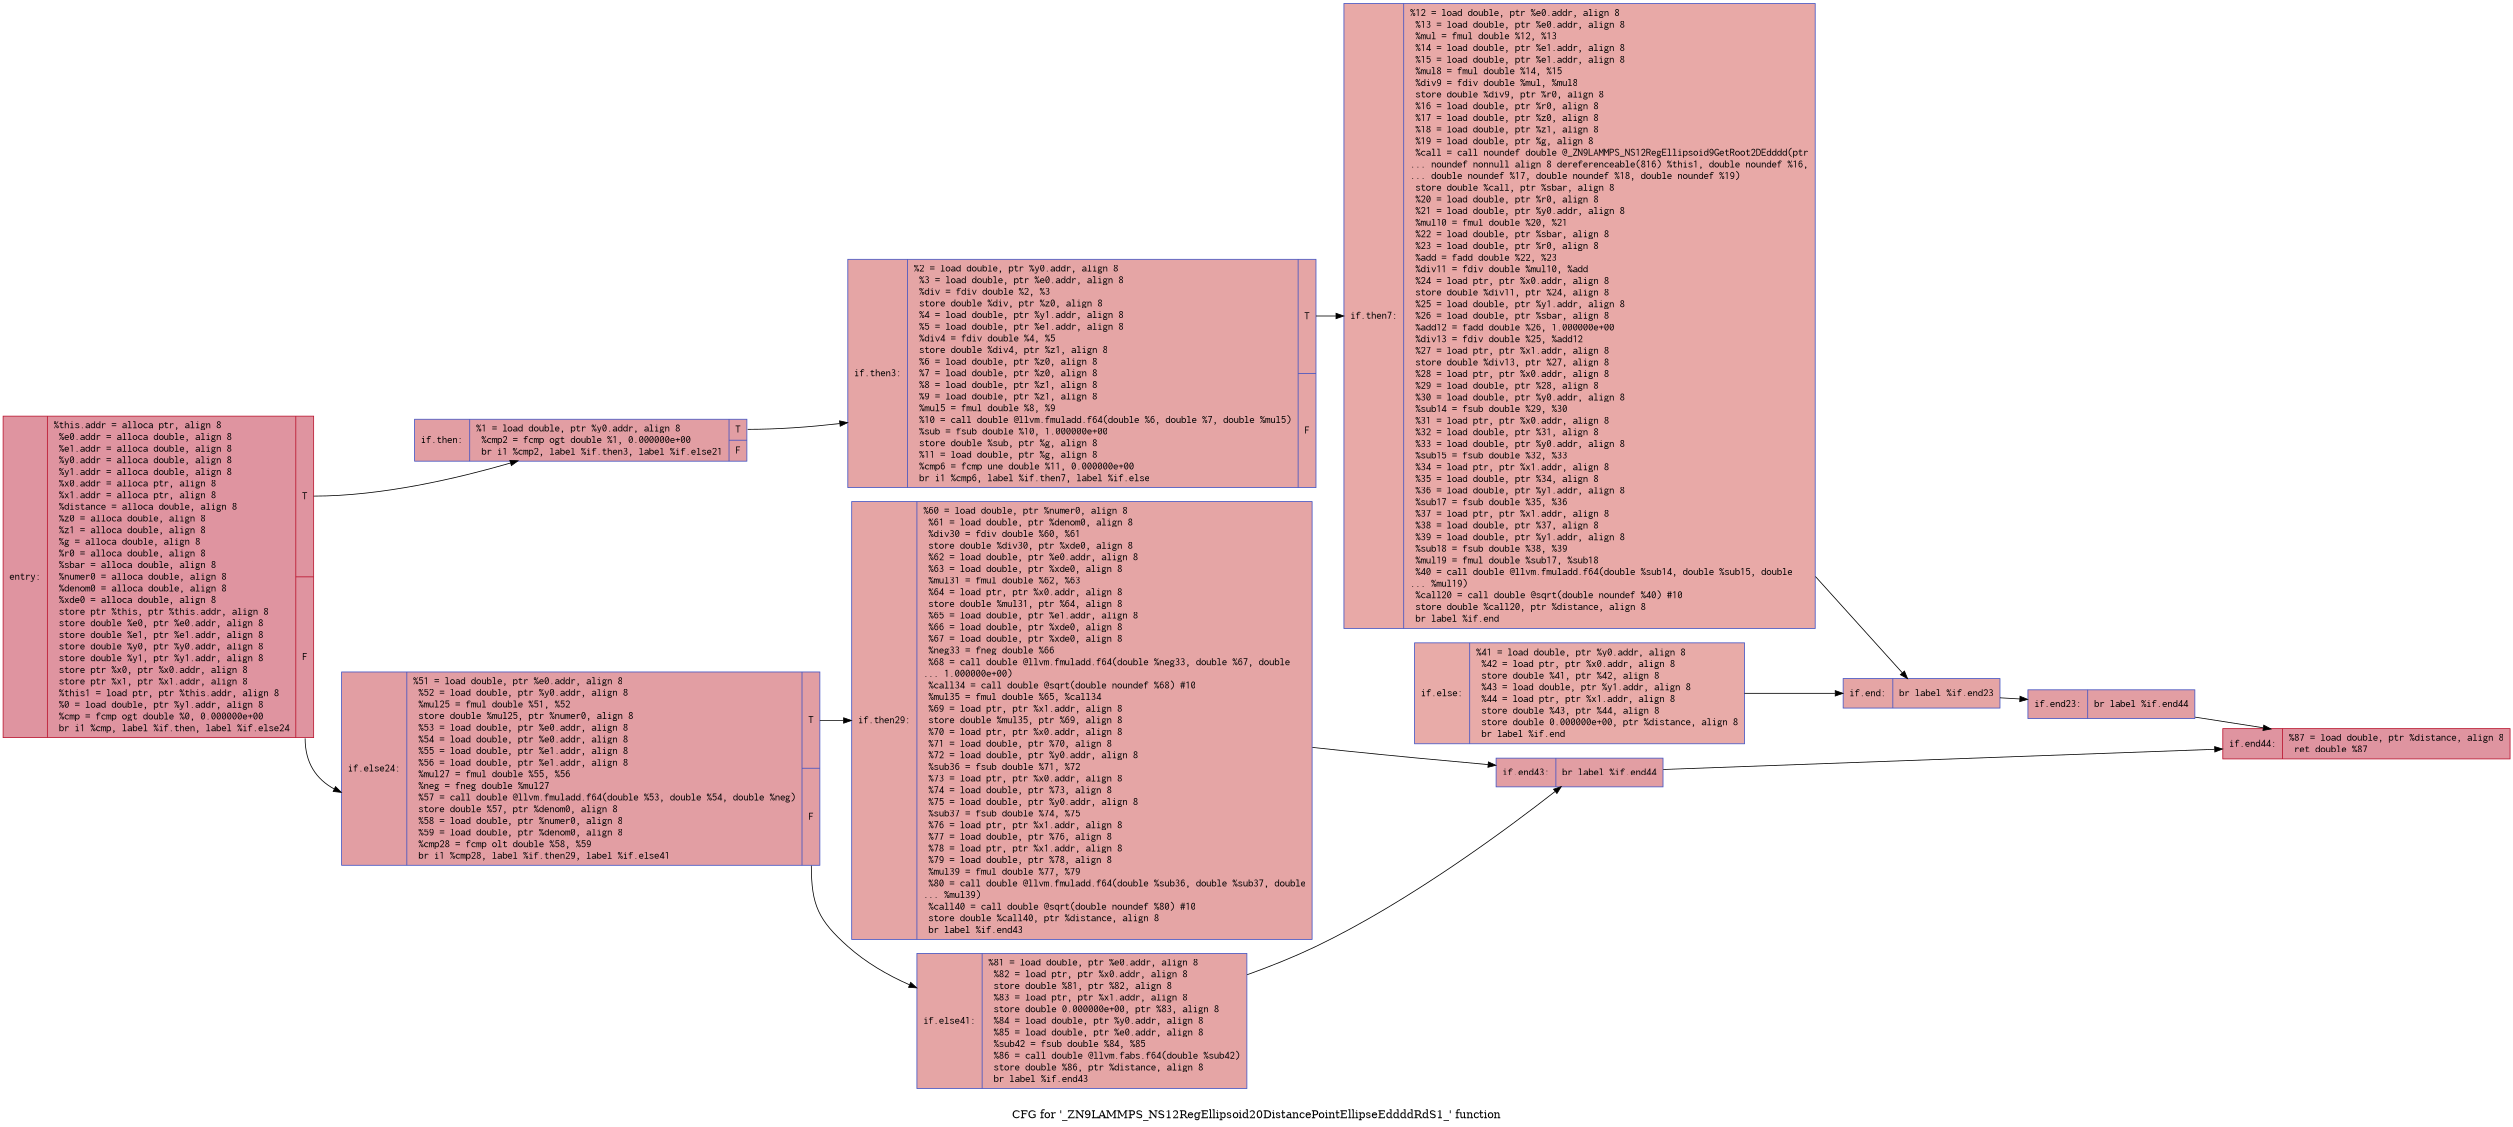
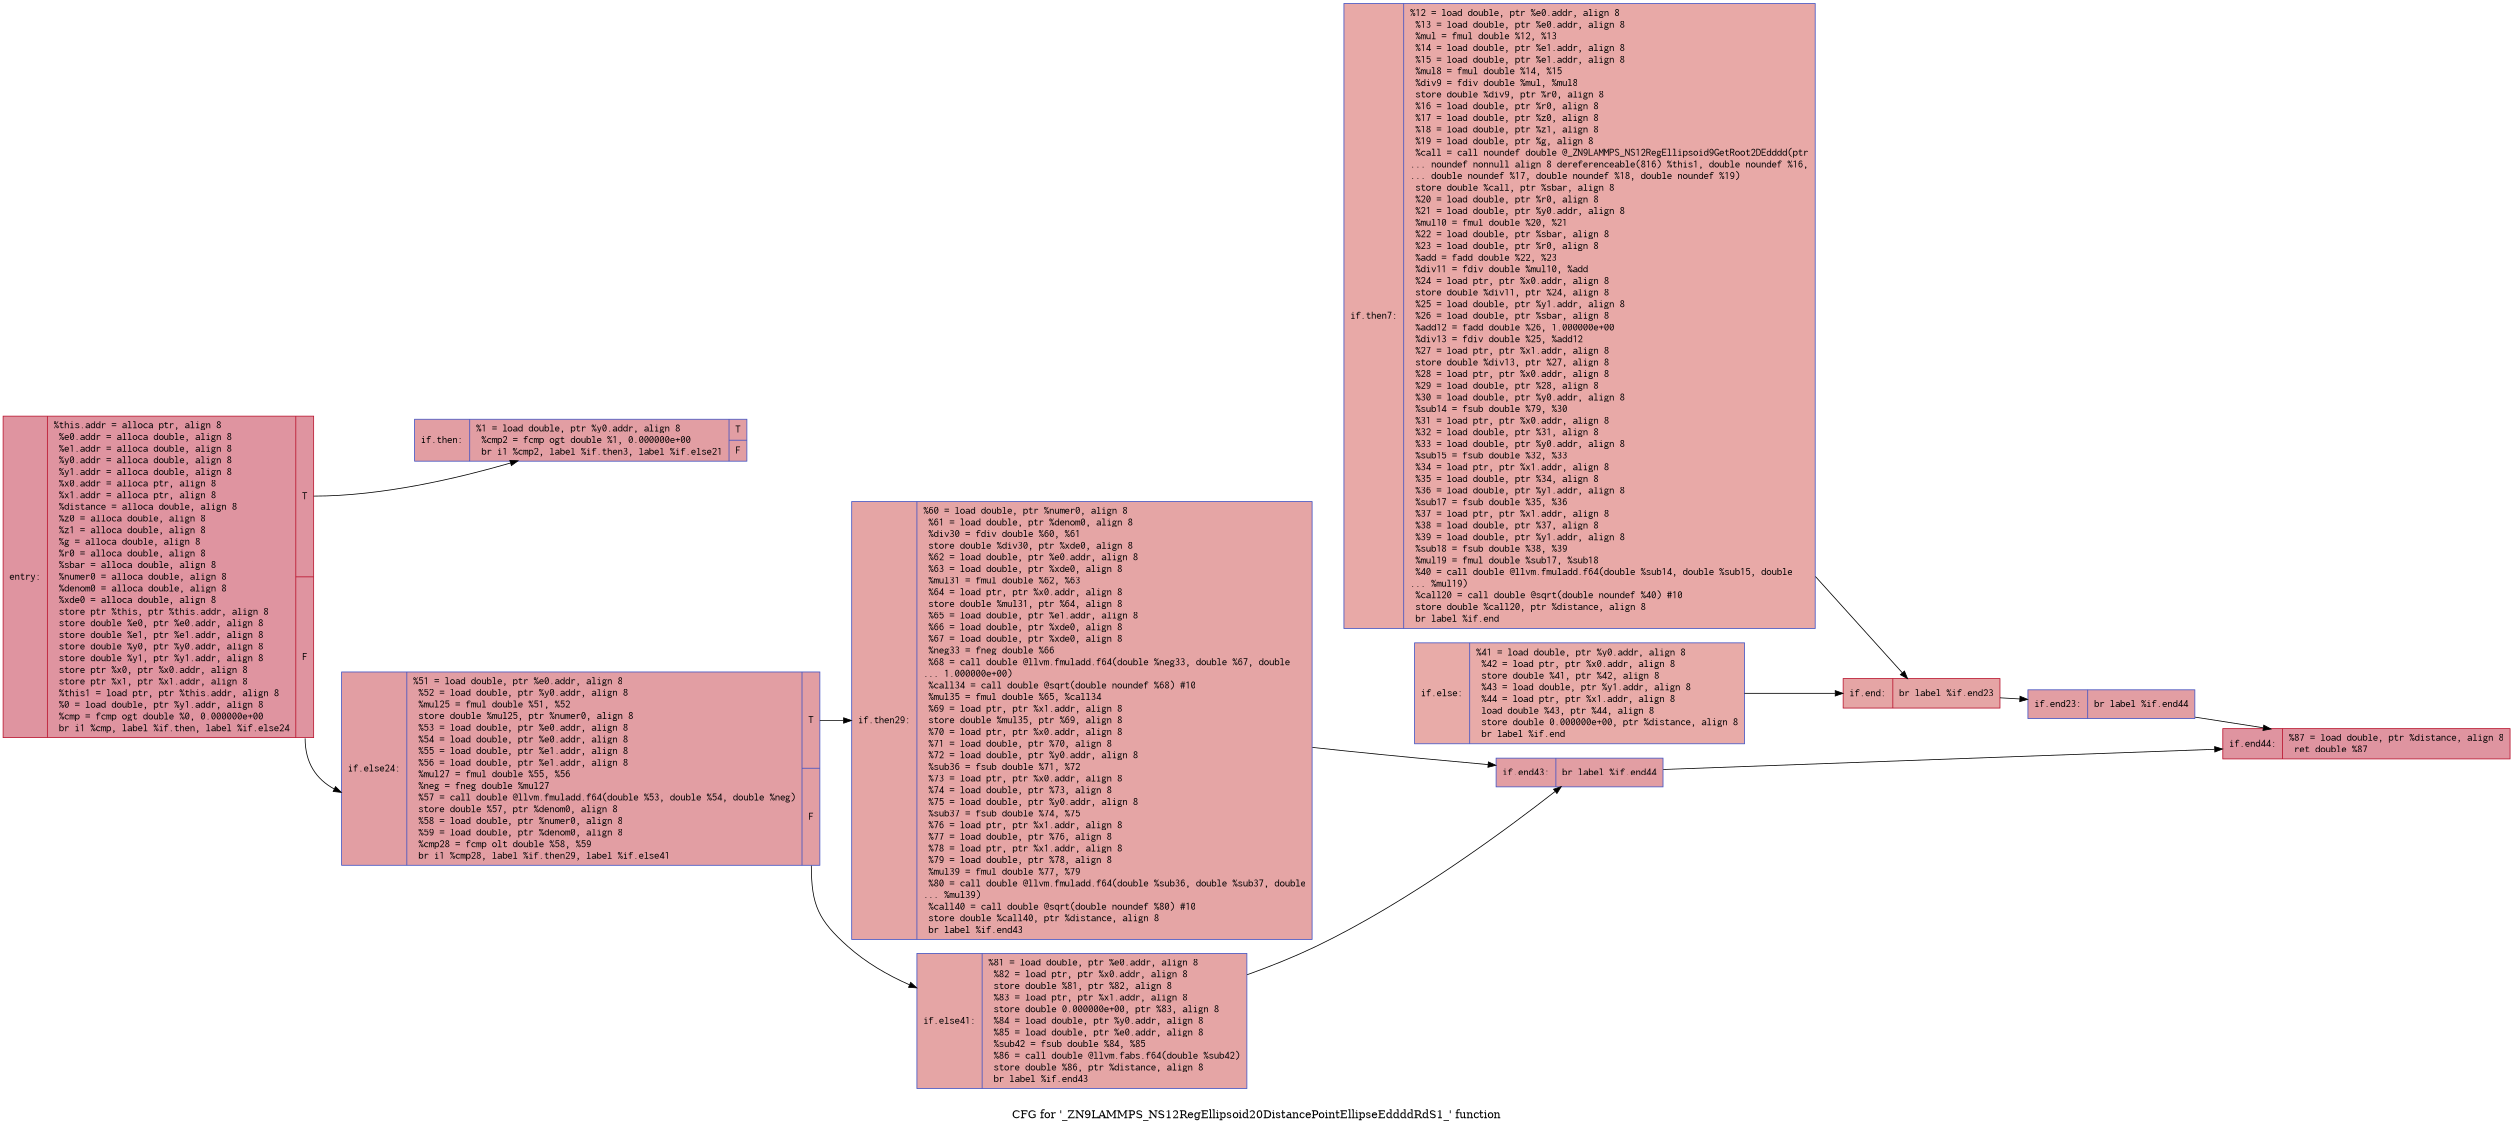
node "if.then3:": removed
node "if.then7:": text "%sub14 = fsub double %29, %30" -> "%sub14 = fsub double %79, %30"
node "if.end:": color #3d50c3ff -> #b70d28ff
node "if.else:": text "store double %43, ptr %44, align 8" -> "load double %43, ptr %44, align 8"
